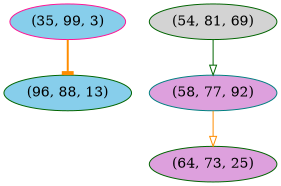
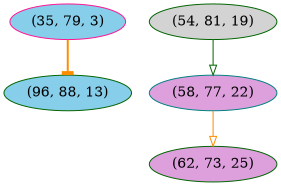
node "(35, 99, 3)": label "(35, 99, 3)" -> "(35, 79, 3)"
node "(54, 81, 69)": label "(54, 81, 69)" -> "(54, 81, 19)"
node "(58, 77, 92)": label "(58, 77, 92)" -> "(58, 77, 22)"
node "(64, 73, 25)": label "(64, 73, 25)" -> "(62, 73, 25)"
